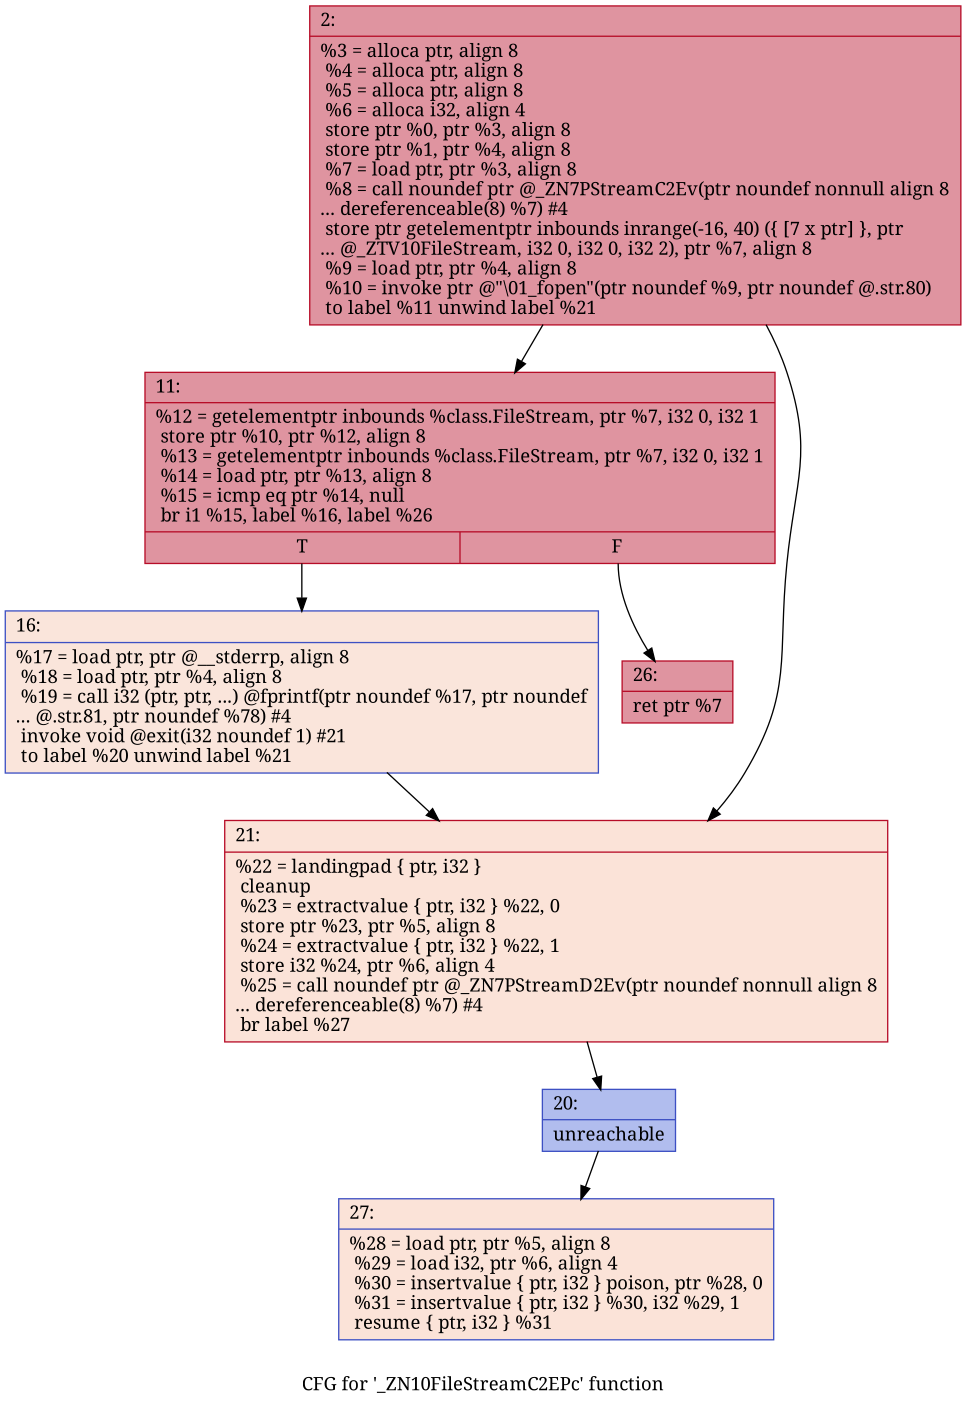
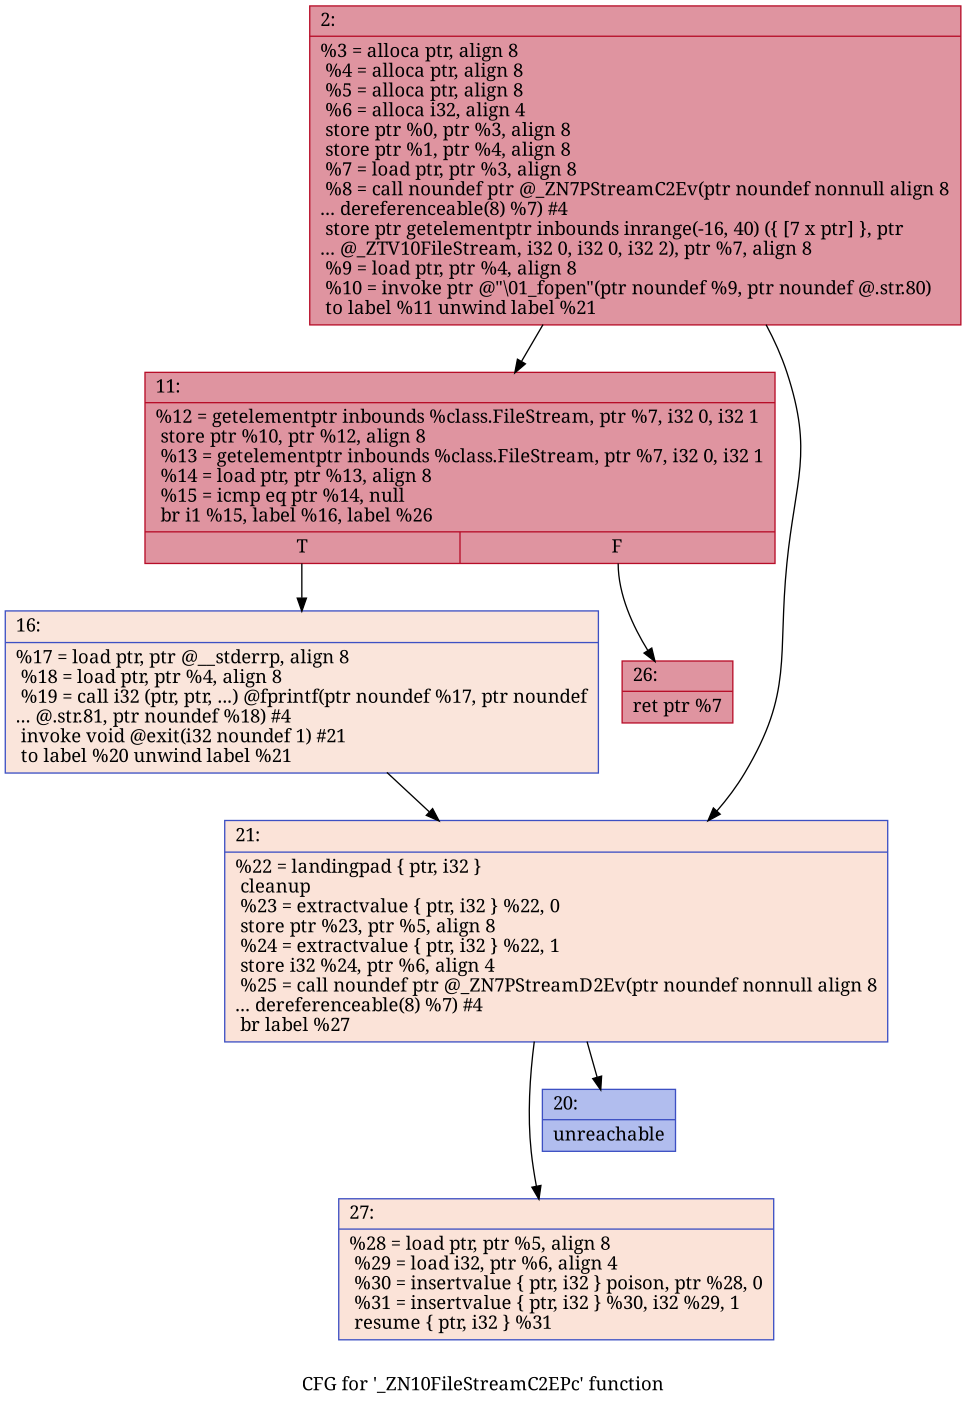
node "16:": text "... @.str.81, ptr noundef %78) #4" -> "... @.str.81, ptr noundef %18) #4"
node "21:": color #b70d28ff -> #3d50c3ff
edge "20:" -> "27:": now "21:" -> "27:"
